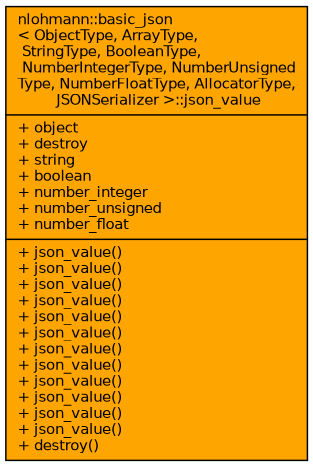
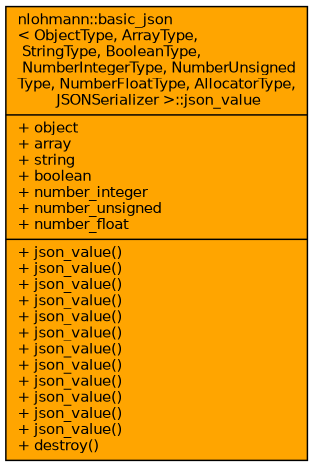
node "nlohmann::basic_json": text "+ destroy" -> "+ array"
